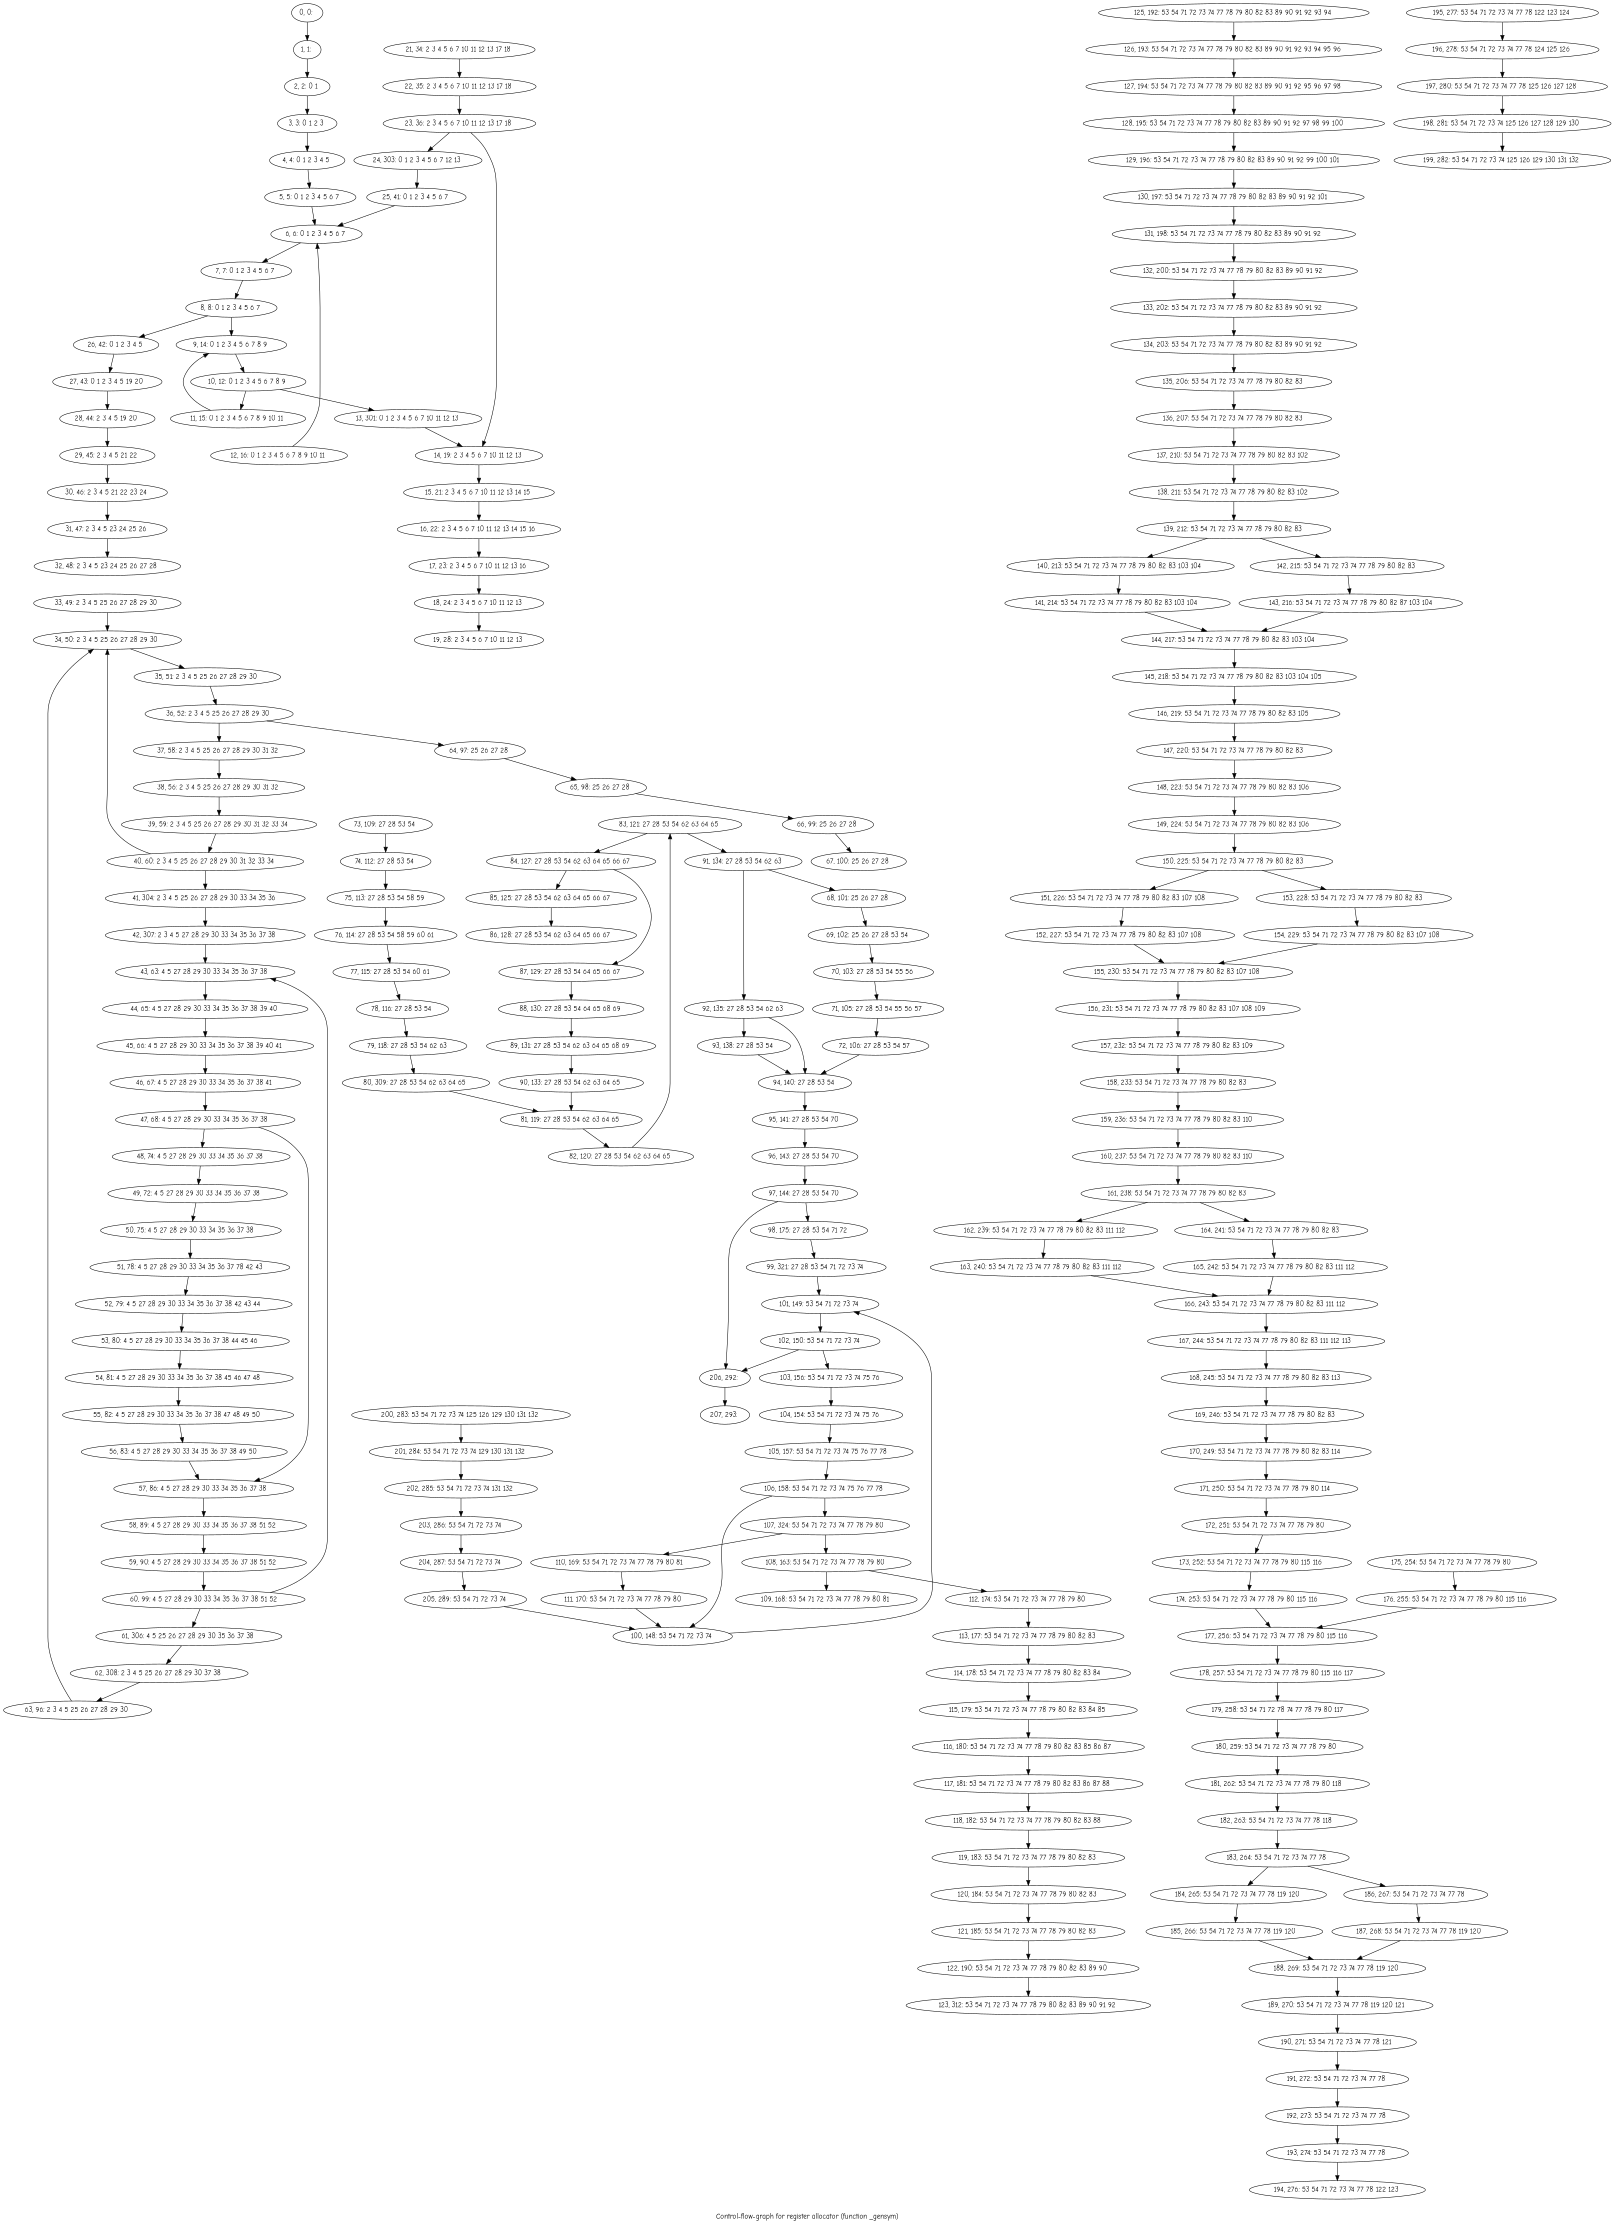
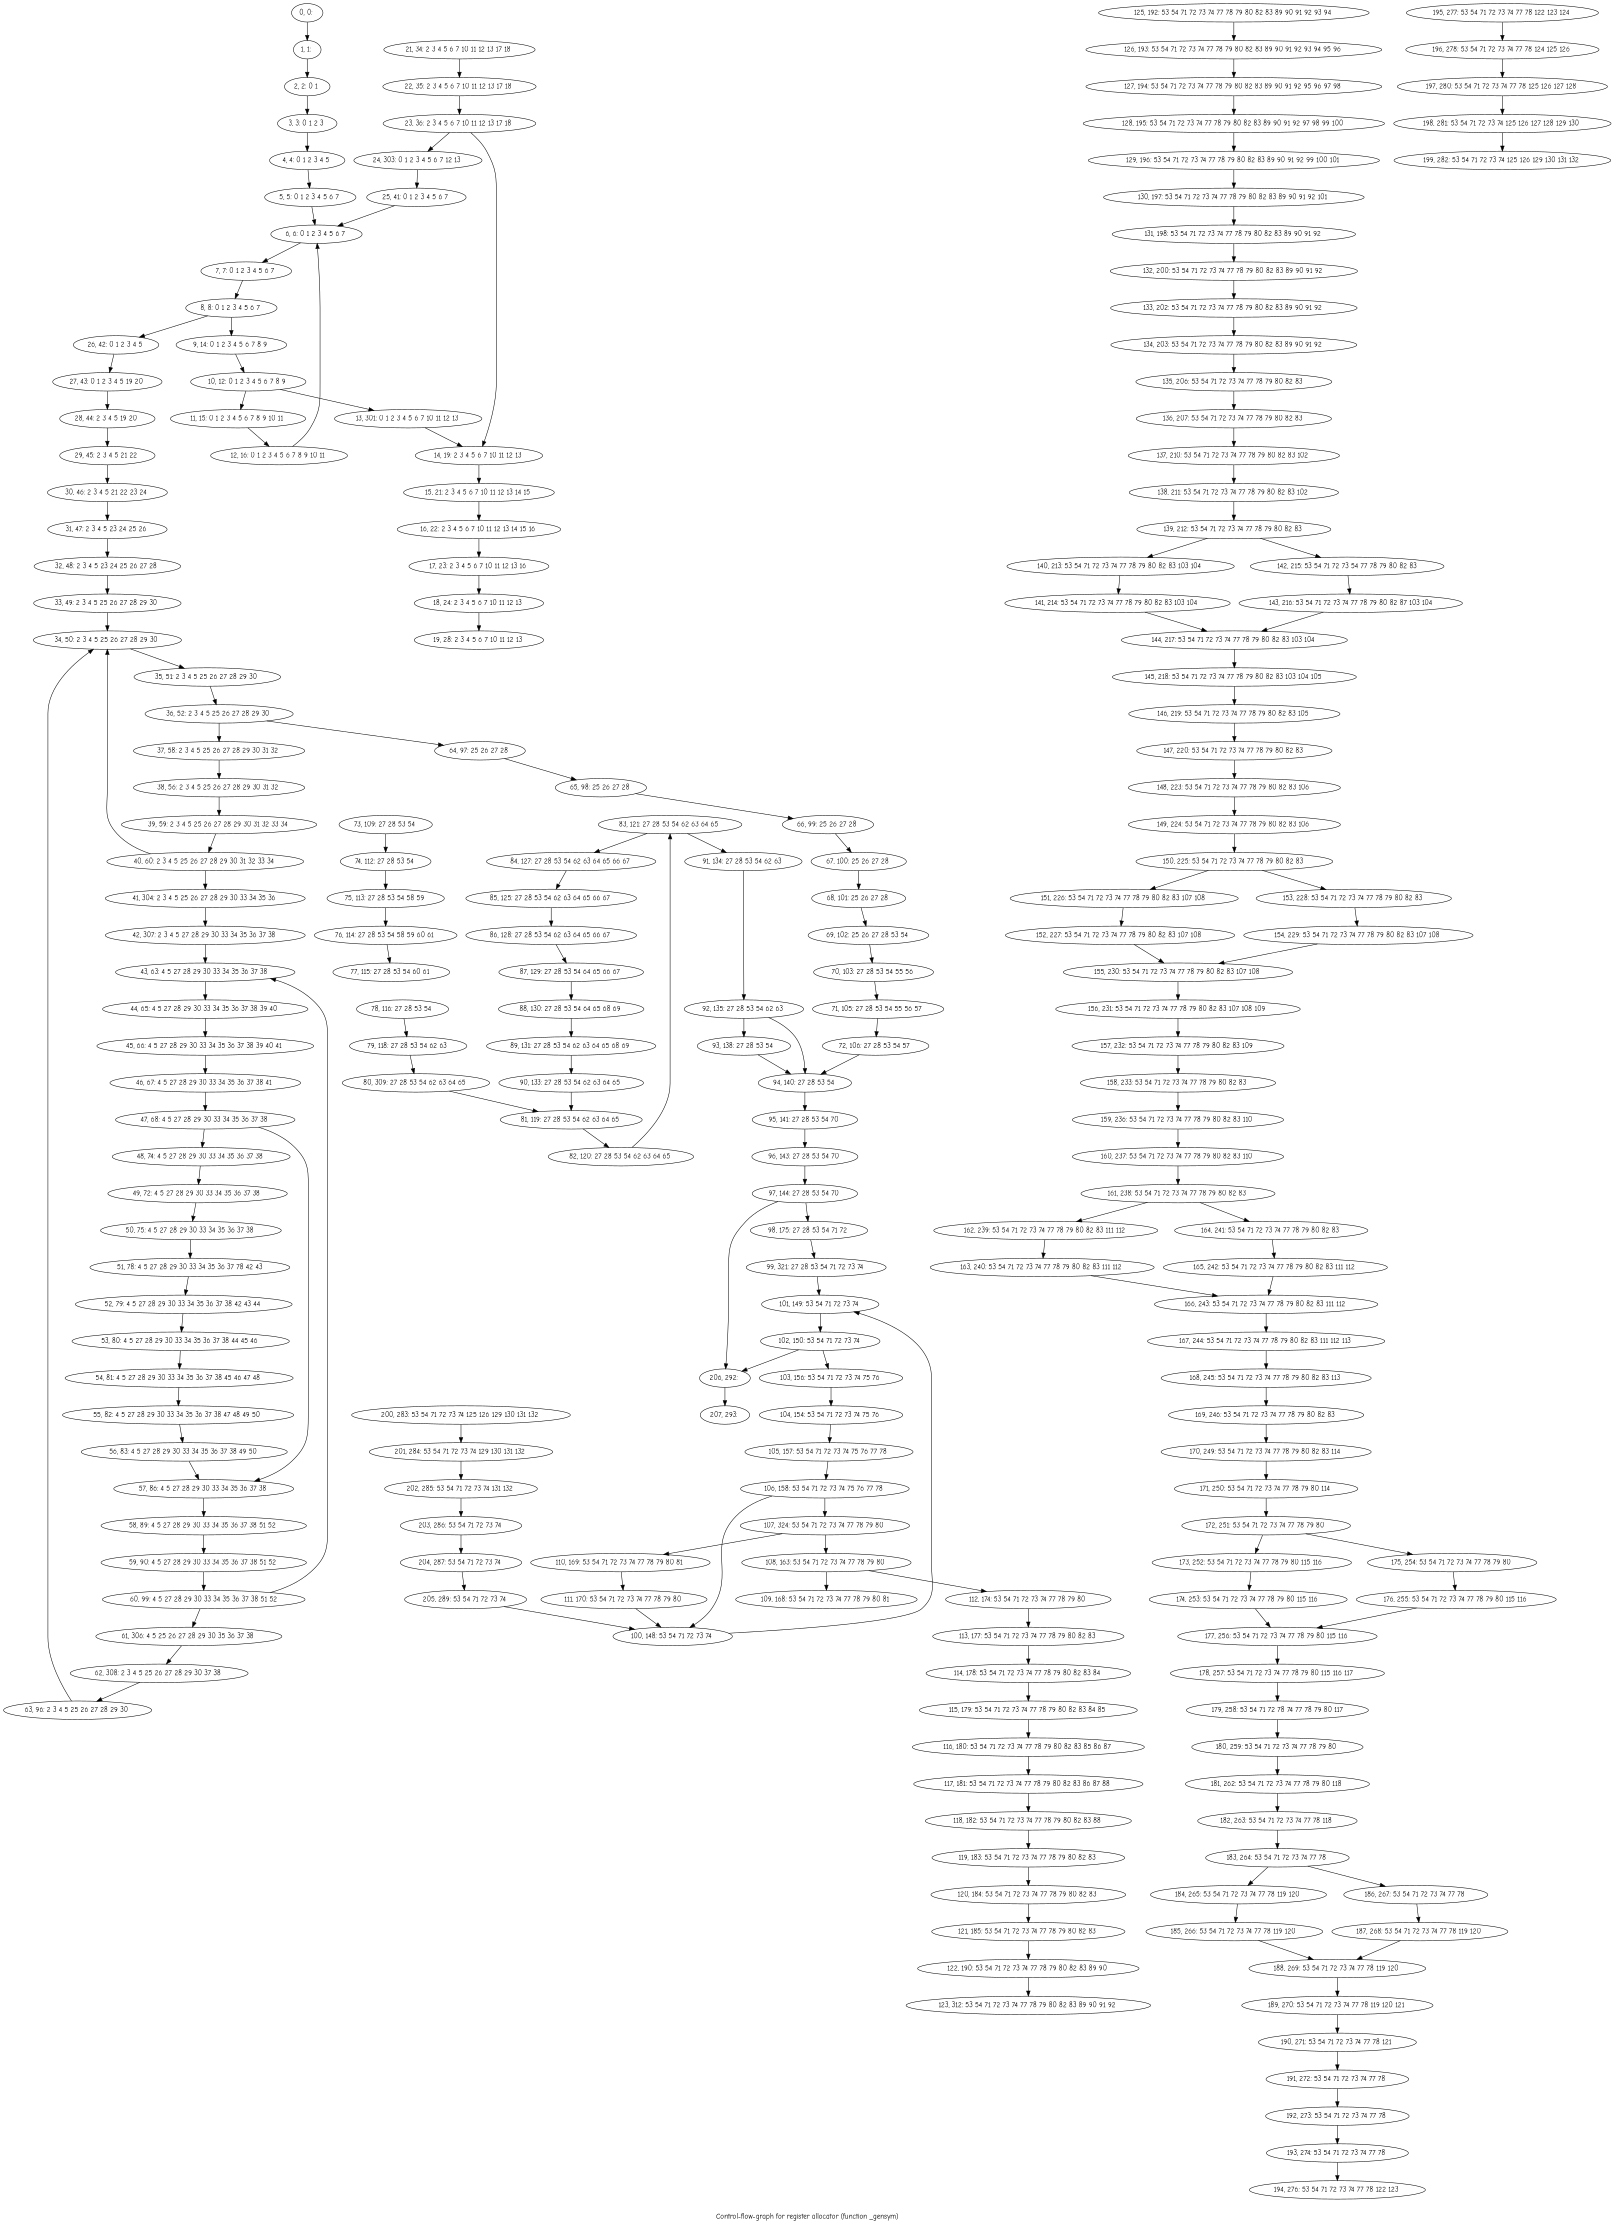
edge "11, 15: 0 1 2 3 4 5 6 7 8 9 10 11" -> "9, 14: 0 1 2 3 4 5 6 7 8 9": now "11, 15: 0 1 2 3 4 5 6 7 8 9 10 11" -> "12, 16: 0 1 2 3 4 5 6 7 8 9 10 11"
node "142, 215: 53 54 71 72 73 74 77 78 79 80 82 83": label "142, 215: 53 54 71 72 73 74 77 78 79 80 82 83" -> "142, 215: 53 54 71 72 73 54 77 78 79 80 82 83"
edge "32, 48: 2 3 4 5 23 24 25 26 27 28" -> "33, 49: 2 3 4 5 25 26 27 28 29 30": added
edge "91, 134: 27 28 53 54 62 63" -> "68, 101: 25 26 27 28": now "67, 100: 25 26 27 28" -> "68, 101: 25 26 27 28"
edge "84, 127: 27 28 53 54 62 63 64 65 66 67" -> "87, 129: 27 28 53 54 64 65 66 67": now "86, 128: 27 28 53 54 62 63 64 65 66 67" -> "87, 129: 27 28 53 54 64 65 66 67"
edge "77, 115: 27 28 53 54 60 61" -> "78, 116: 27 28 53 54": removed
edge "172, 251: 53 54 71 72 73 74 77 78 79 80" -> "175, 254: 53 54 71 72 73 74 77 78 79 80": added
